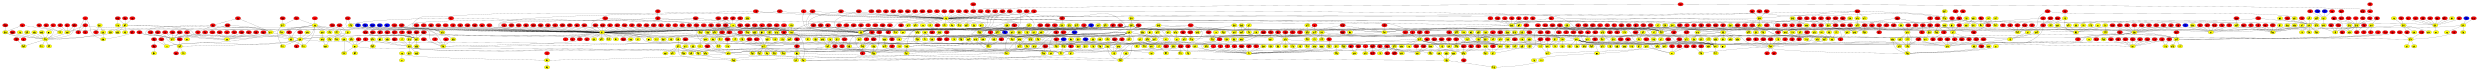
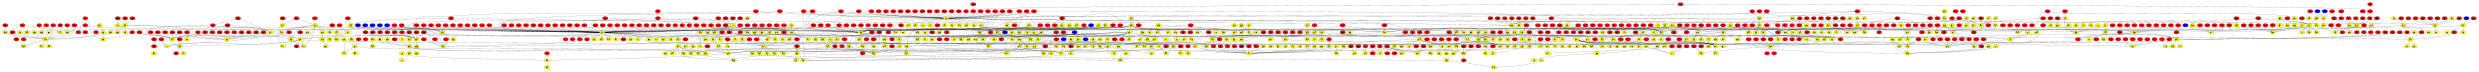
node "805": removed
